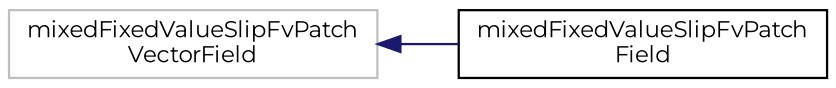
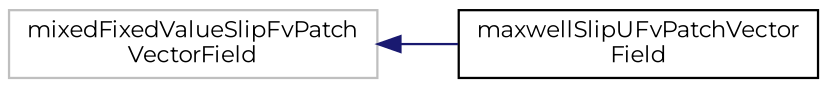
node "mixedFixedValueSlipFvPatch Field": label "mixedFixedValueSlipFvPatch Field" -> "maxwellSlipUFvPatchVector Field"
